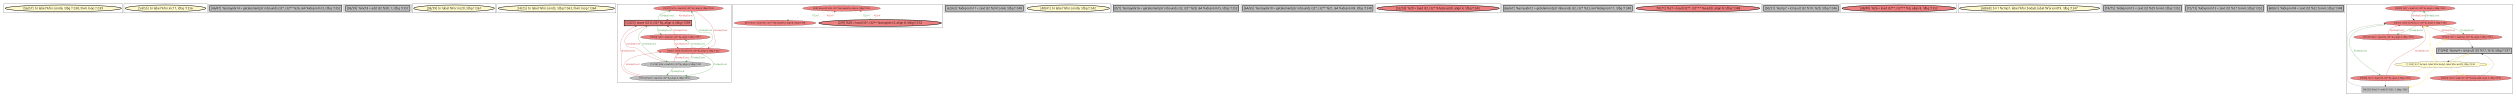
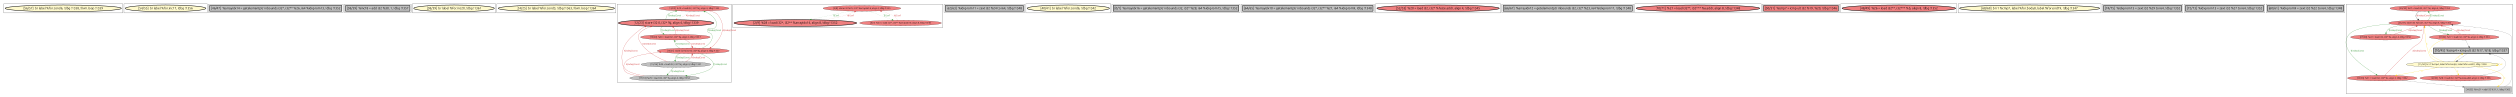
node "[50/51]  %cmp7 = icmp ult i32 %19, %20, !dbg !1346": fillcolor grey -> lightcoral
node "[12/23]  store i32 0, i32* %j, align 4, !dbg !1339": shape box -> ellipse
edge "[12/23]  store i32 0, i32* %j, align 4, !dbg !1339" -> "[15/16]  %24 = load i32, i32* %j, align 4, !dbg !1351": removed, label "T|indep|Const"
